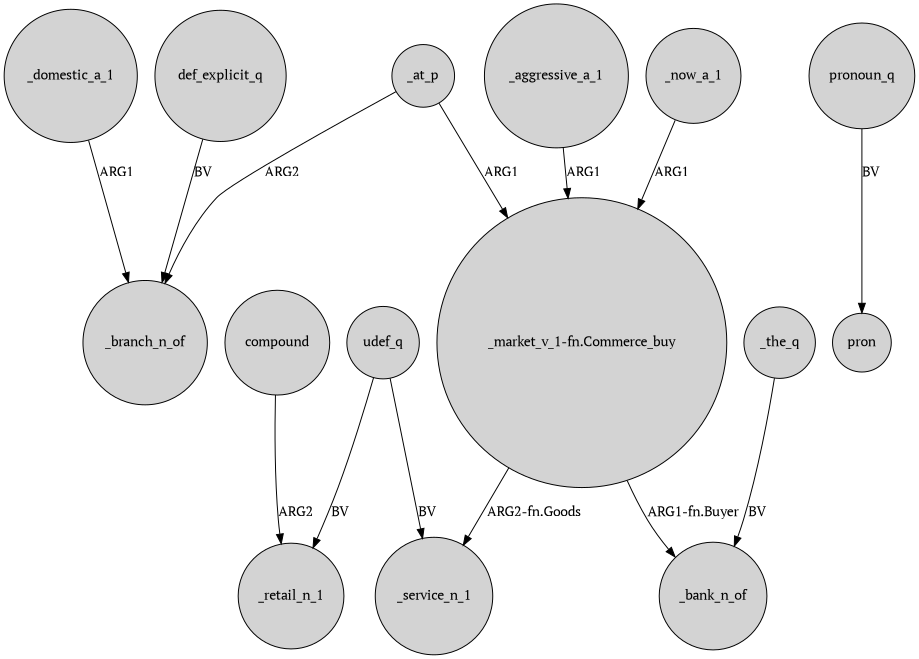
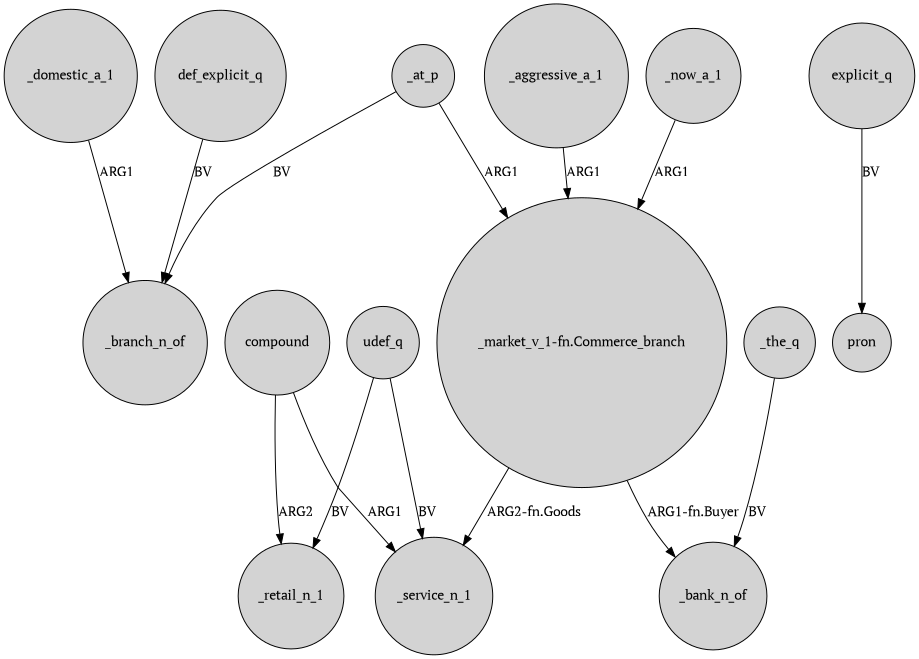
node "pronoun_q": label "pronoun_q" -> "explicit_q"
edge "_at_p" -> "_branch_n_of": label "ARG2" -> "BV"
node "_market_v_1-fn.Commerce_buy": label "_market_v_1-fn.Commerce_buy" -> "_market_v_1-fn.Commerce_branch"
edge "compound" -> "_service_n_1": added, label "ARG1"
